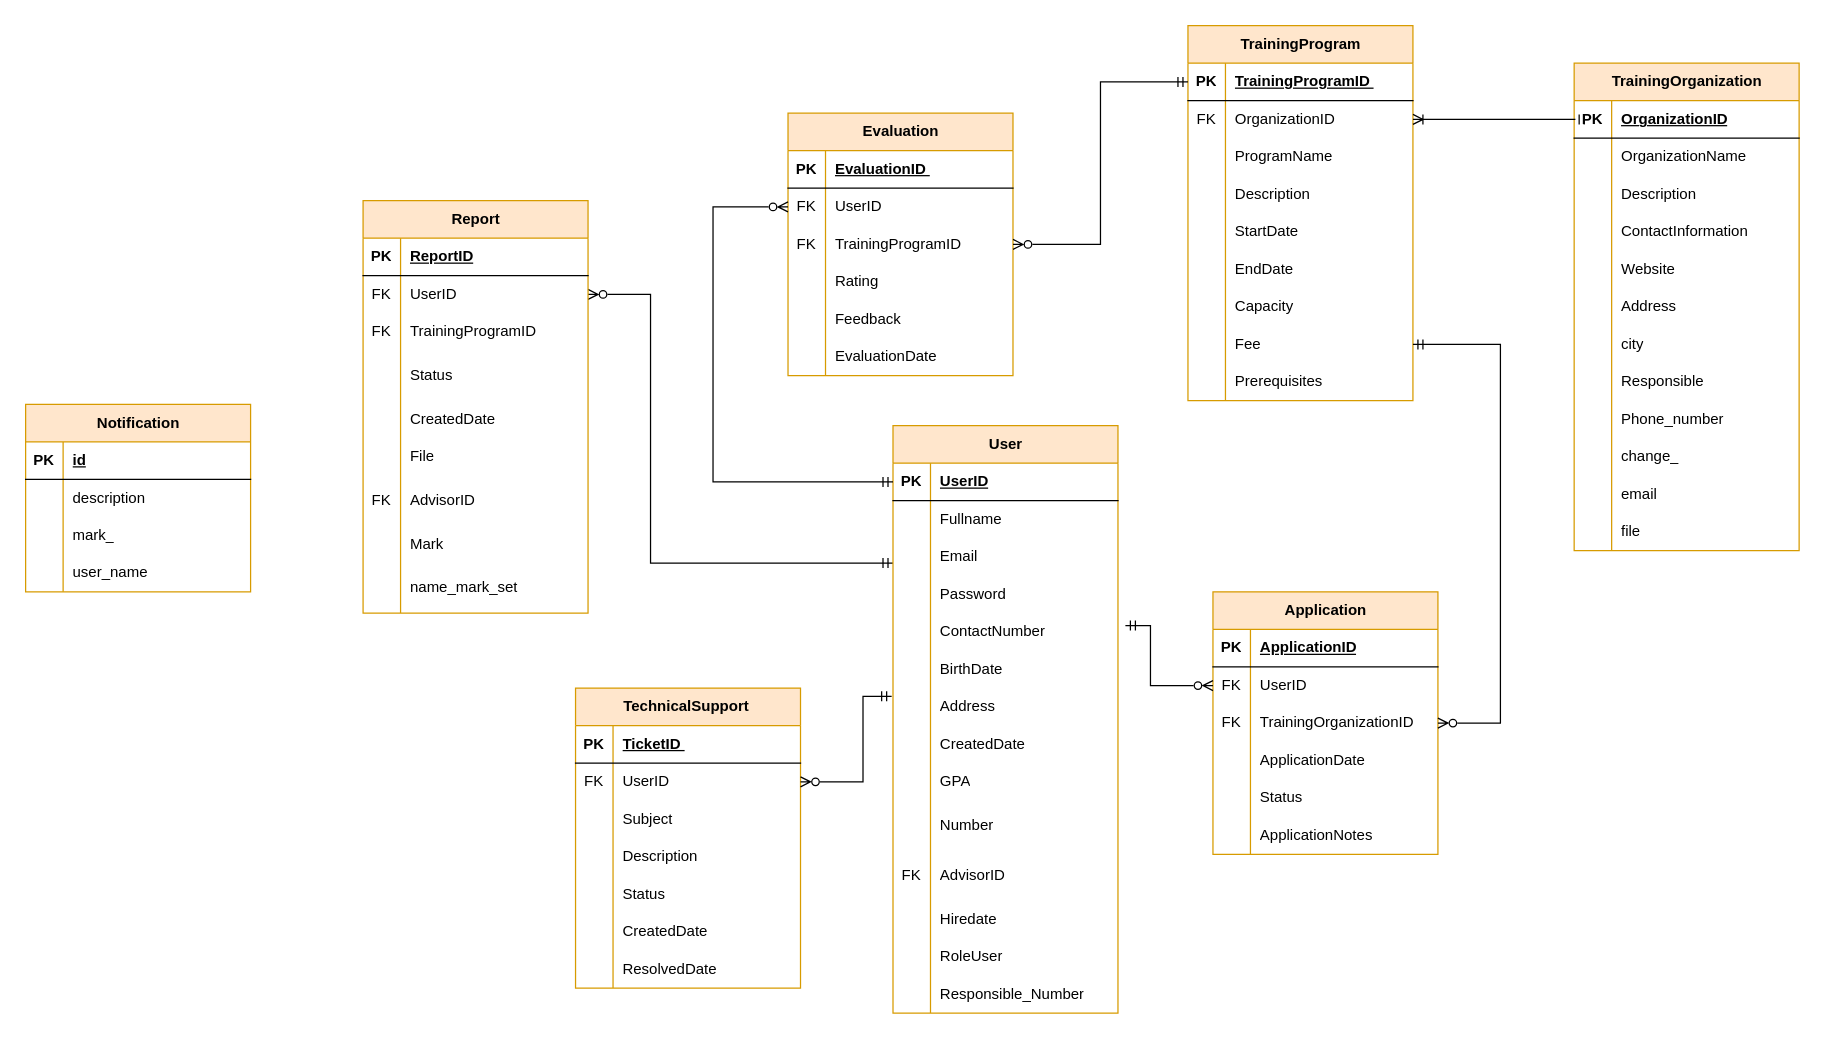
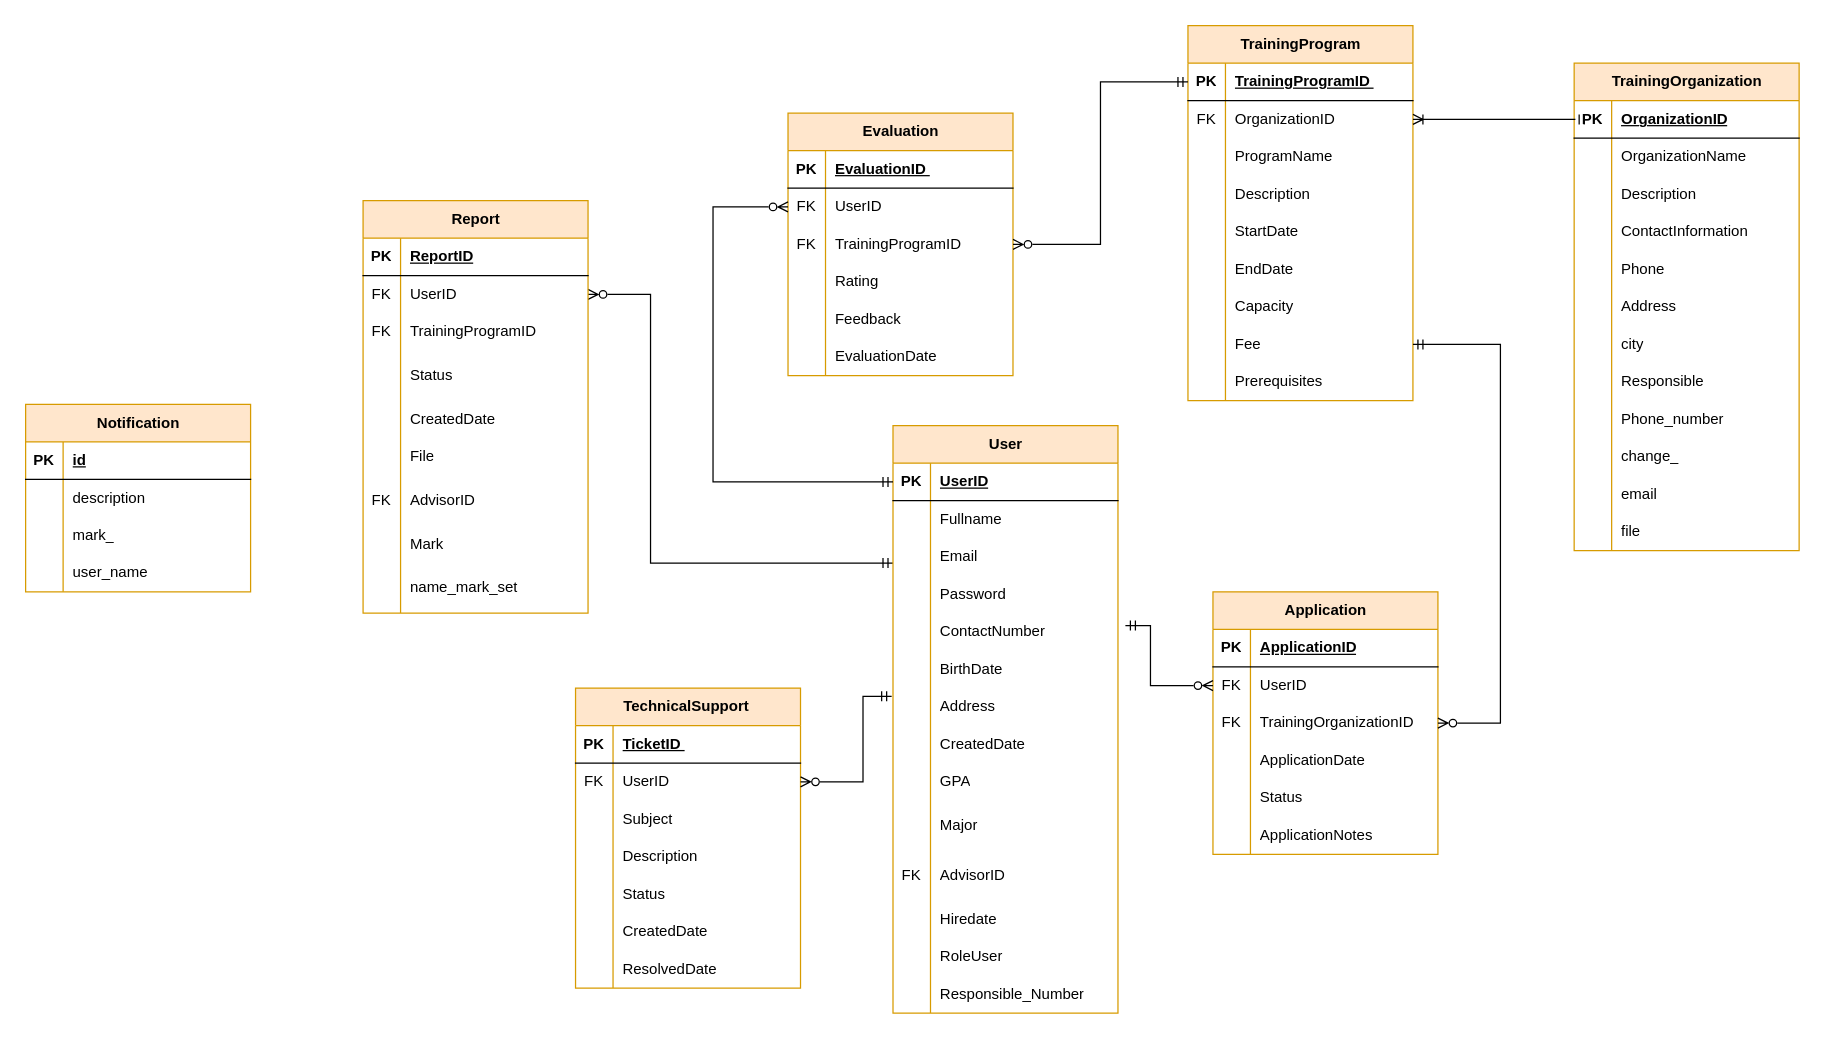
node "Website": label "Website" -> "Phone"
node "Number": label "Number" -> "Major"
